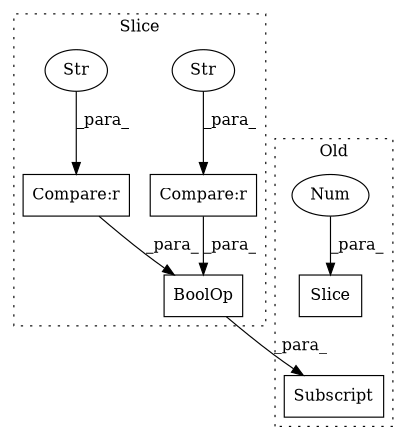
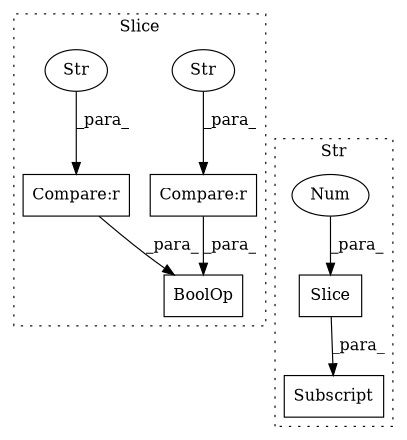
cluster "Old": label "Old" -> "Str"
edge "BoolOp" -> "Subscript": now "Slice" -> "Subscript"
